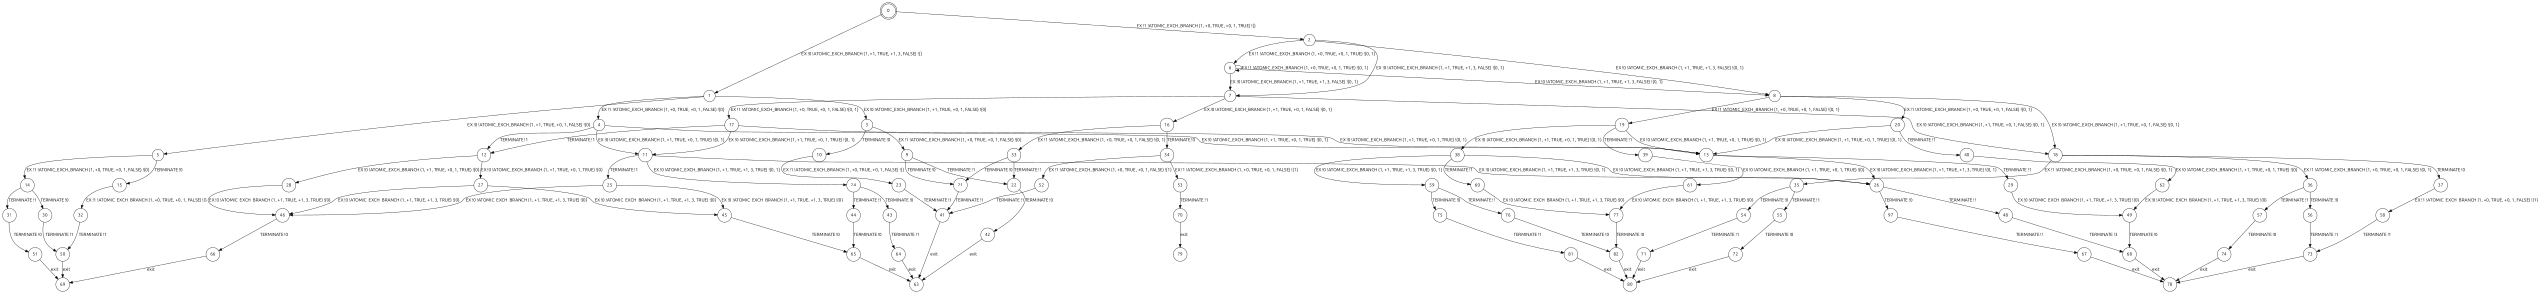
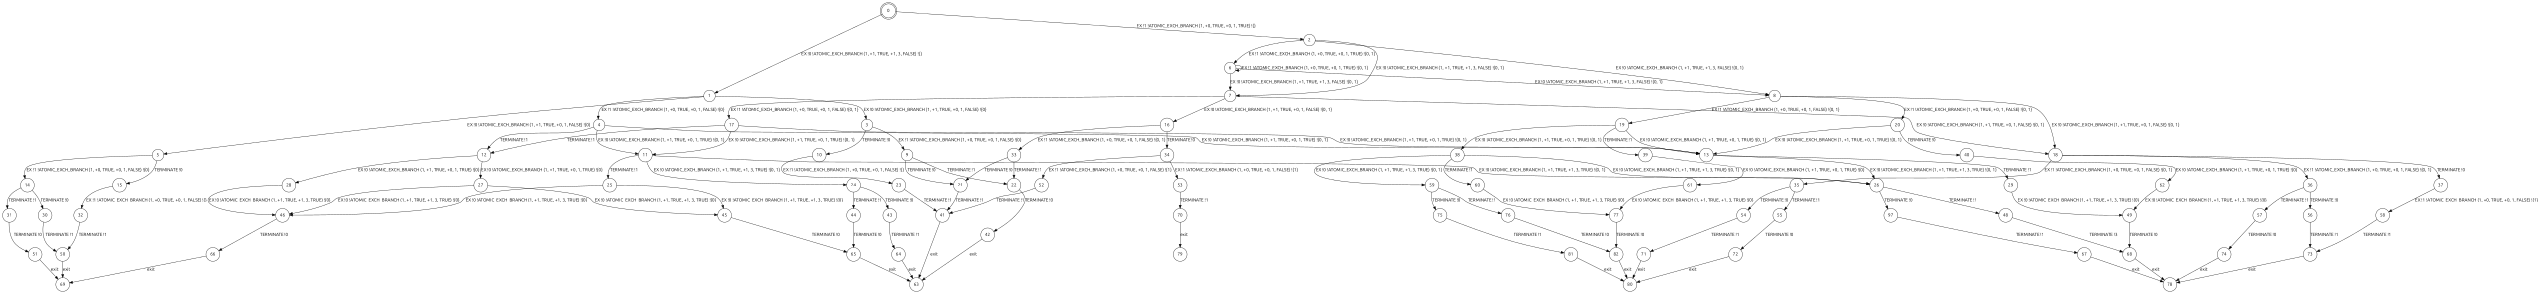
edge "20" -> "40": label "TERMINATE !1" -> "TERMINATE !0"
